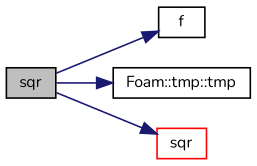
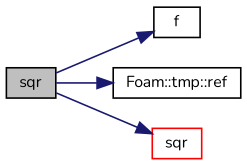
node "Foam::tmp::tmp": label "Foam::tmp::tmp" -> "Foam::tmp::ref"
